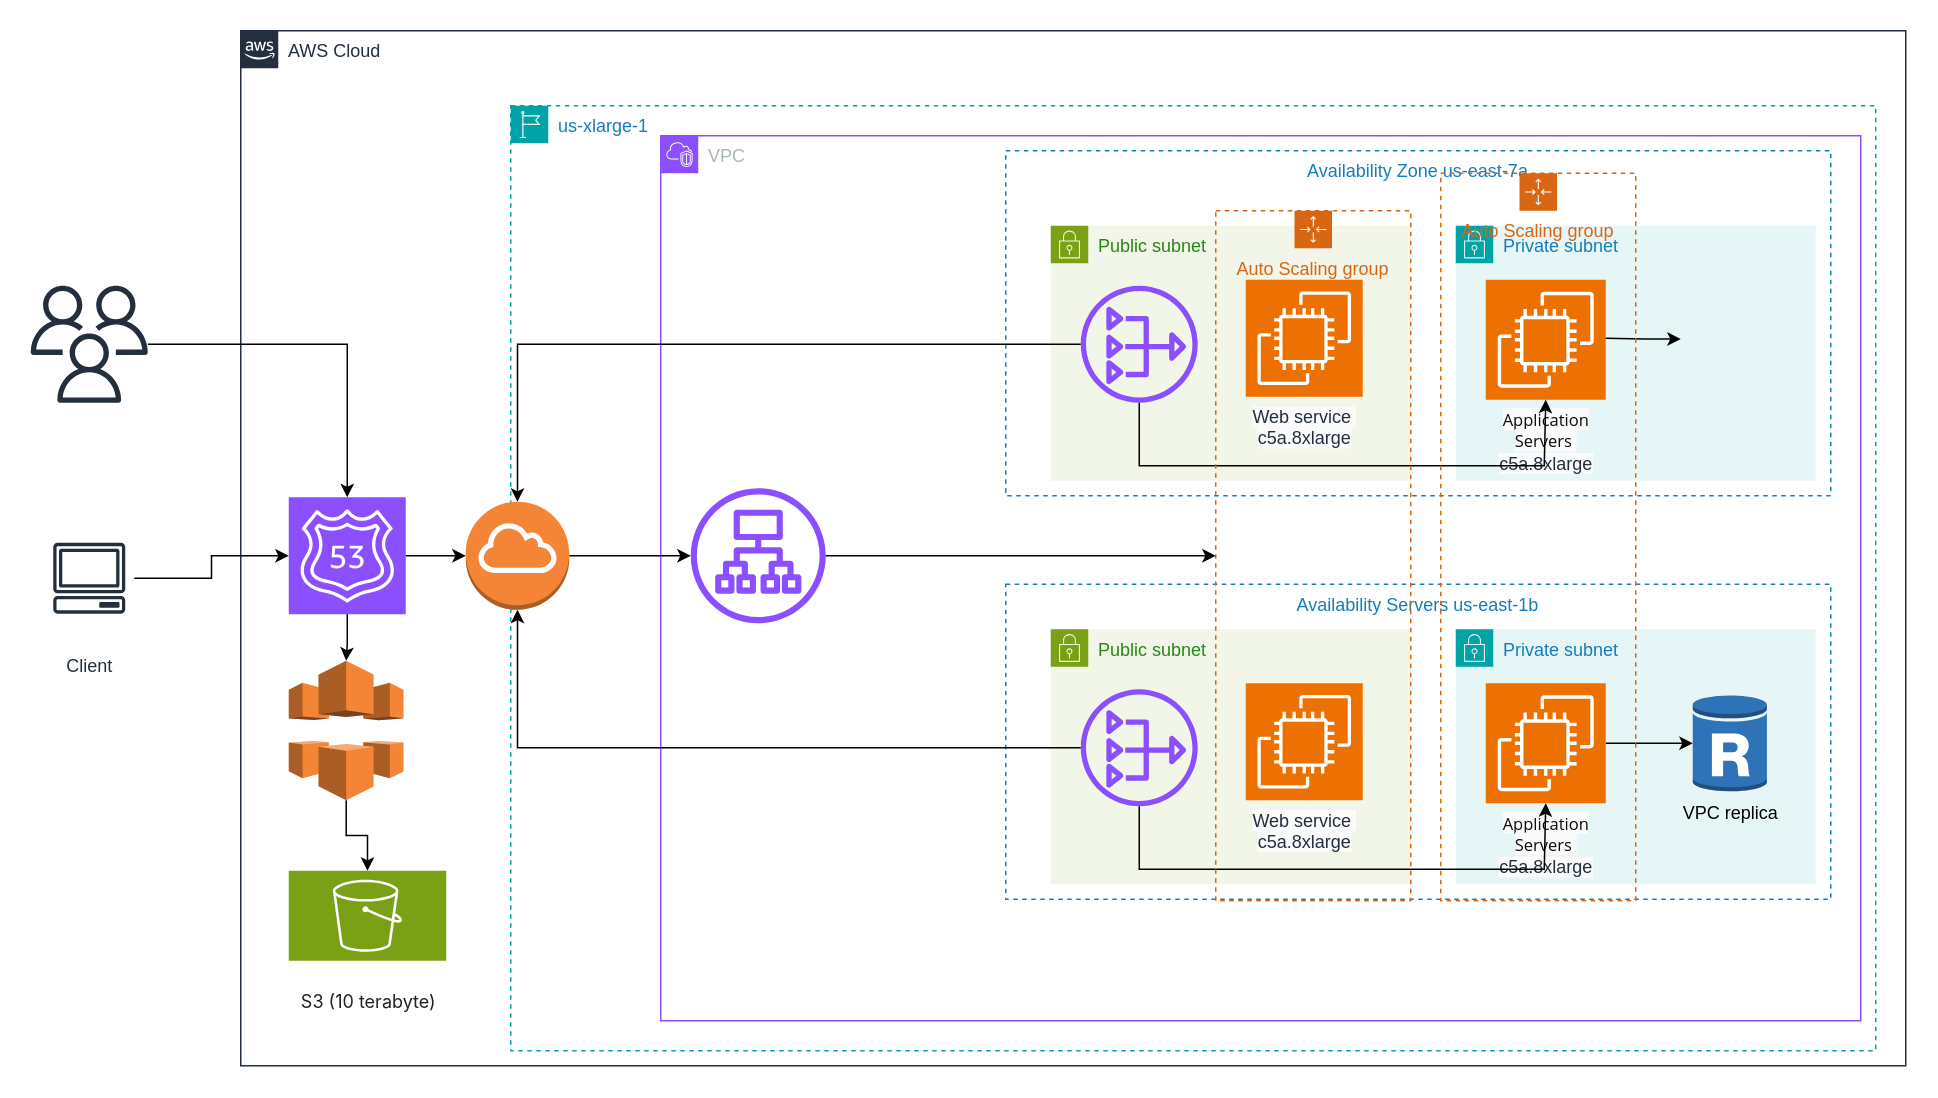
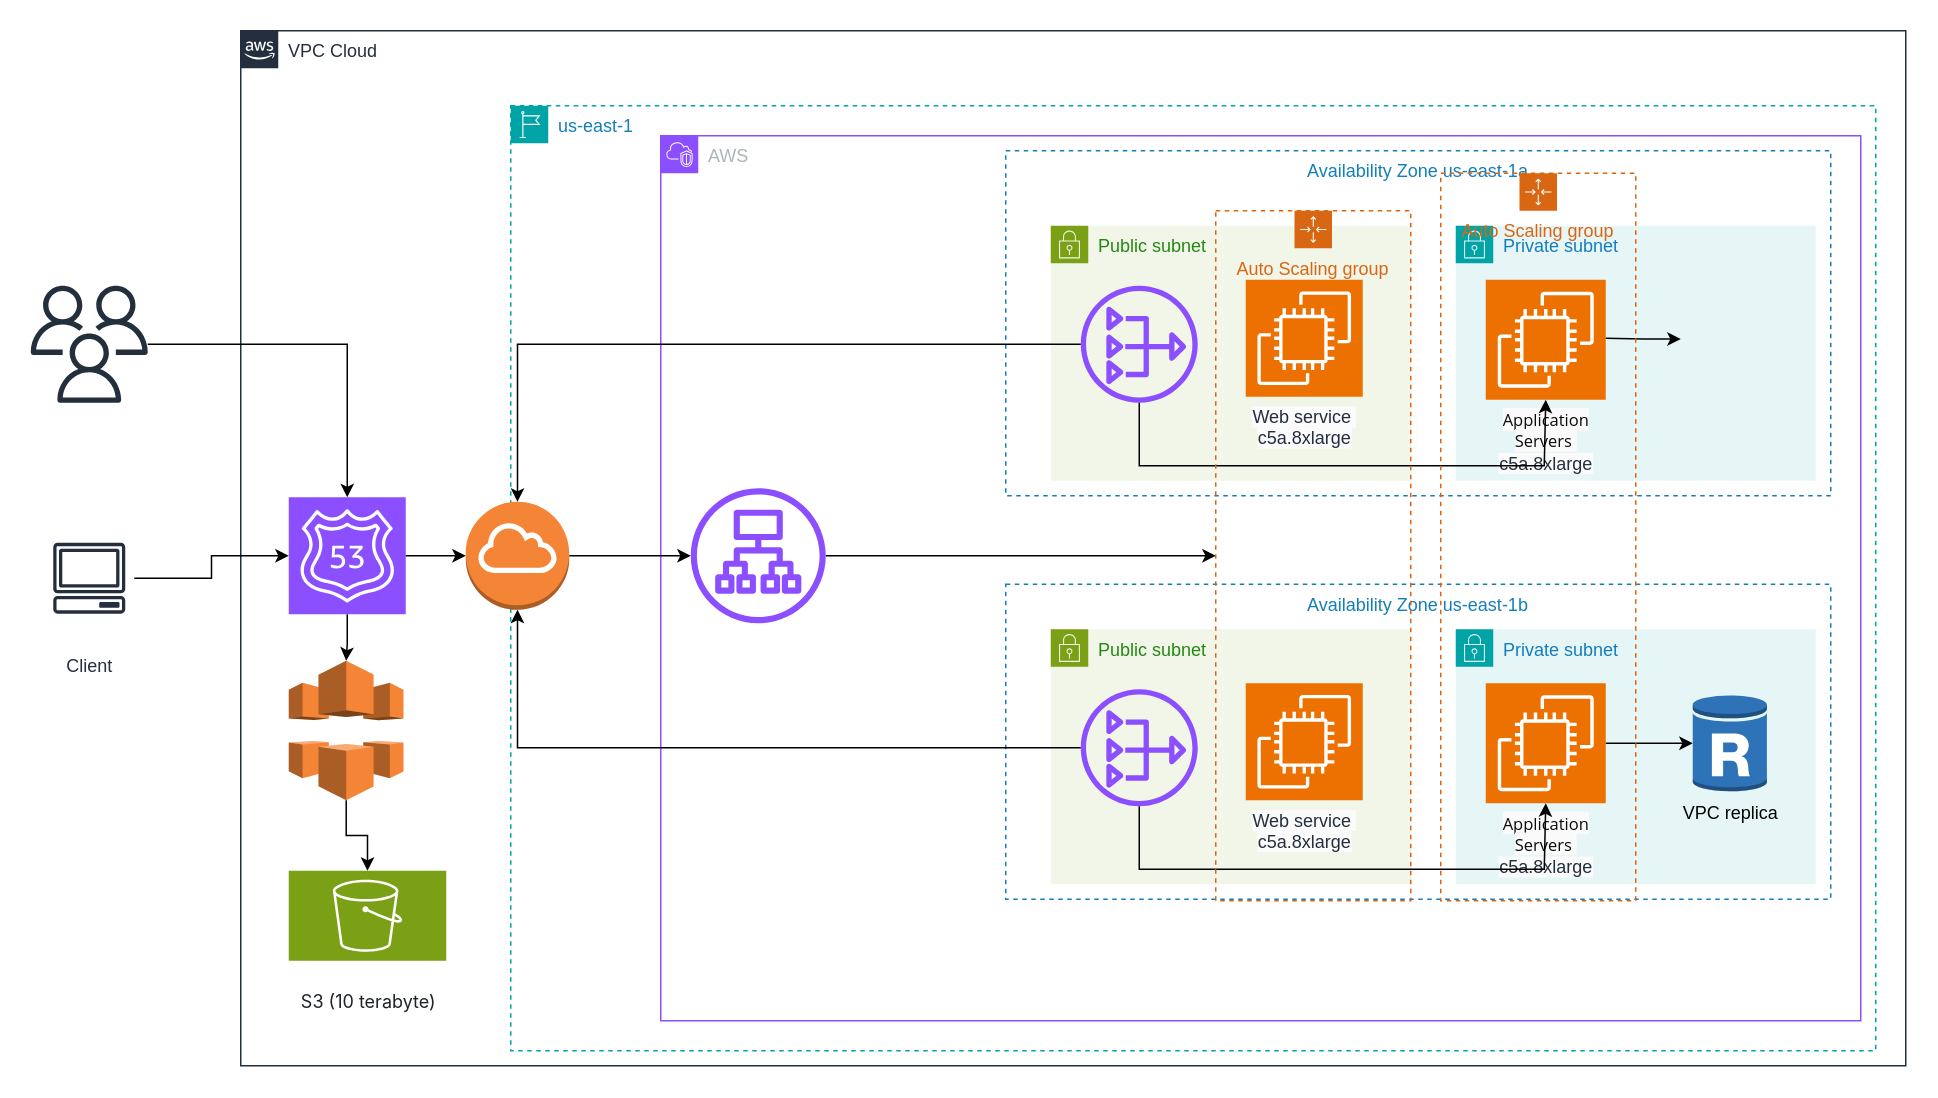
node "AWS Cloud": label "AWS Cloud" -> "VPC Cloud"
node "us-xlarge-1": label "us-xlarge-1" -> "us-east-1"
node "VPC": label "VPC" -> "AWS"
node "Availability Zone us-east-7a": label "Availability Zone us-east-7a" -> "Availability Zone us-east-1a"
node "Availability Servers us-east-1b": label "Availability Servers us-east-1b" -> "Availability Zone us-east-1b"
